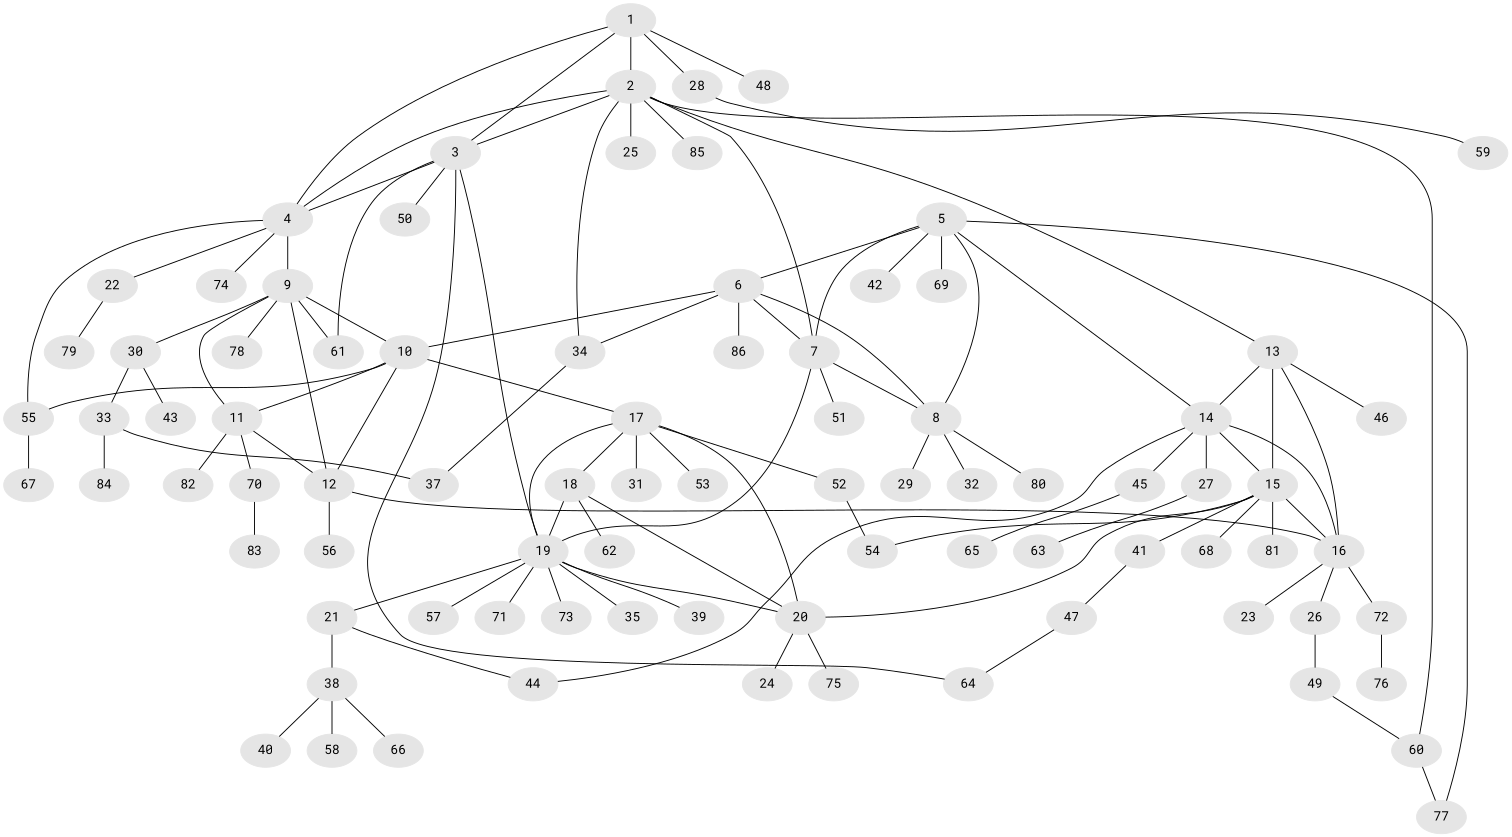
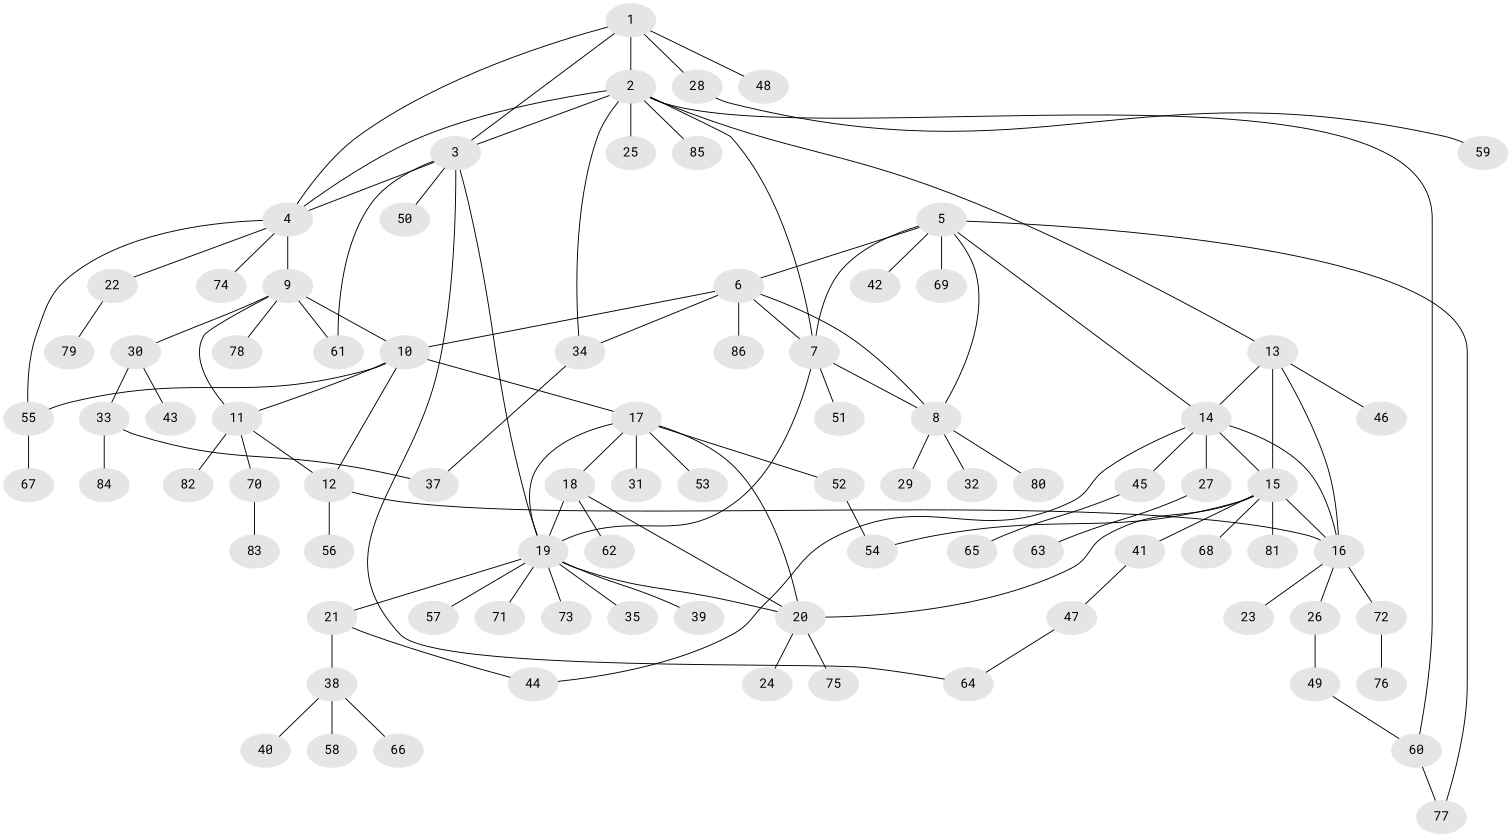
edge "9" -- "12": removed
